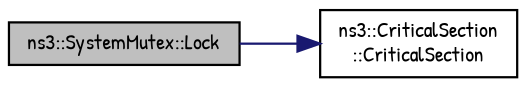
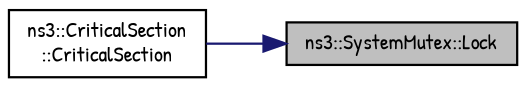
edge "ns3::SystemMutex::Lock" -> "ns3::CriticalSection ::CriticalSection": reversed
